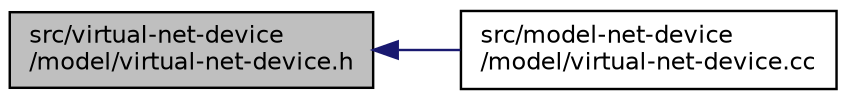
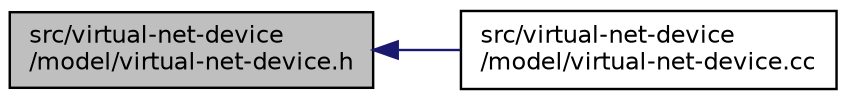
node "src/model-net-device /model/virtual-net-device.cc": label "src/model-net-device /model/virtual-net-device.cc" -> "src/virtual-net-device /model/virtual-net-device.cc"
